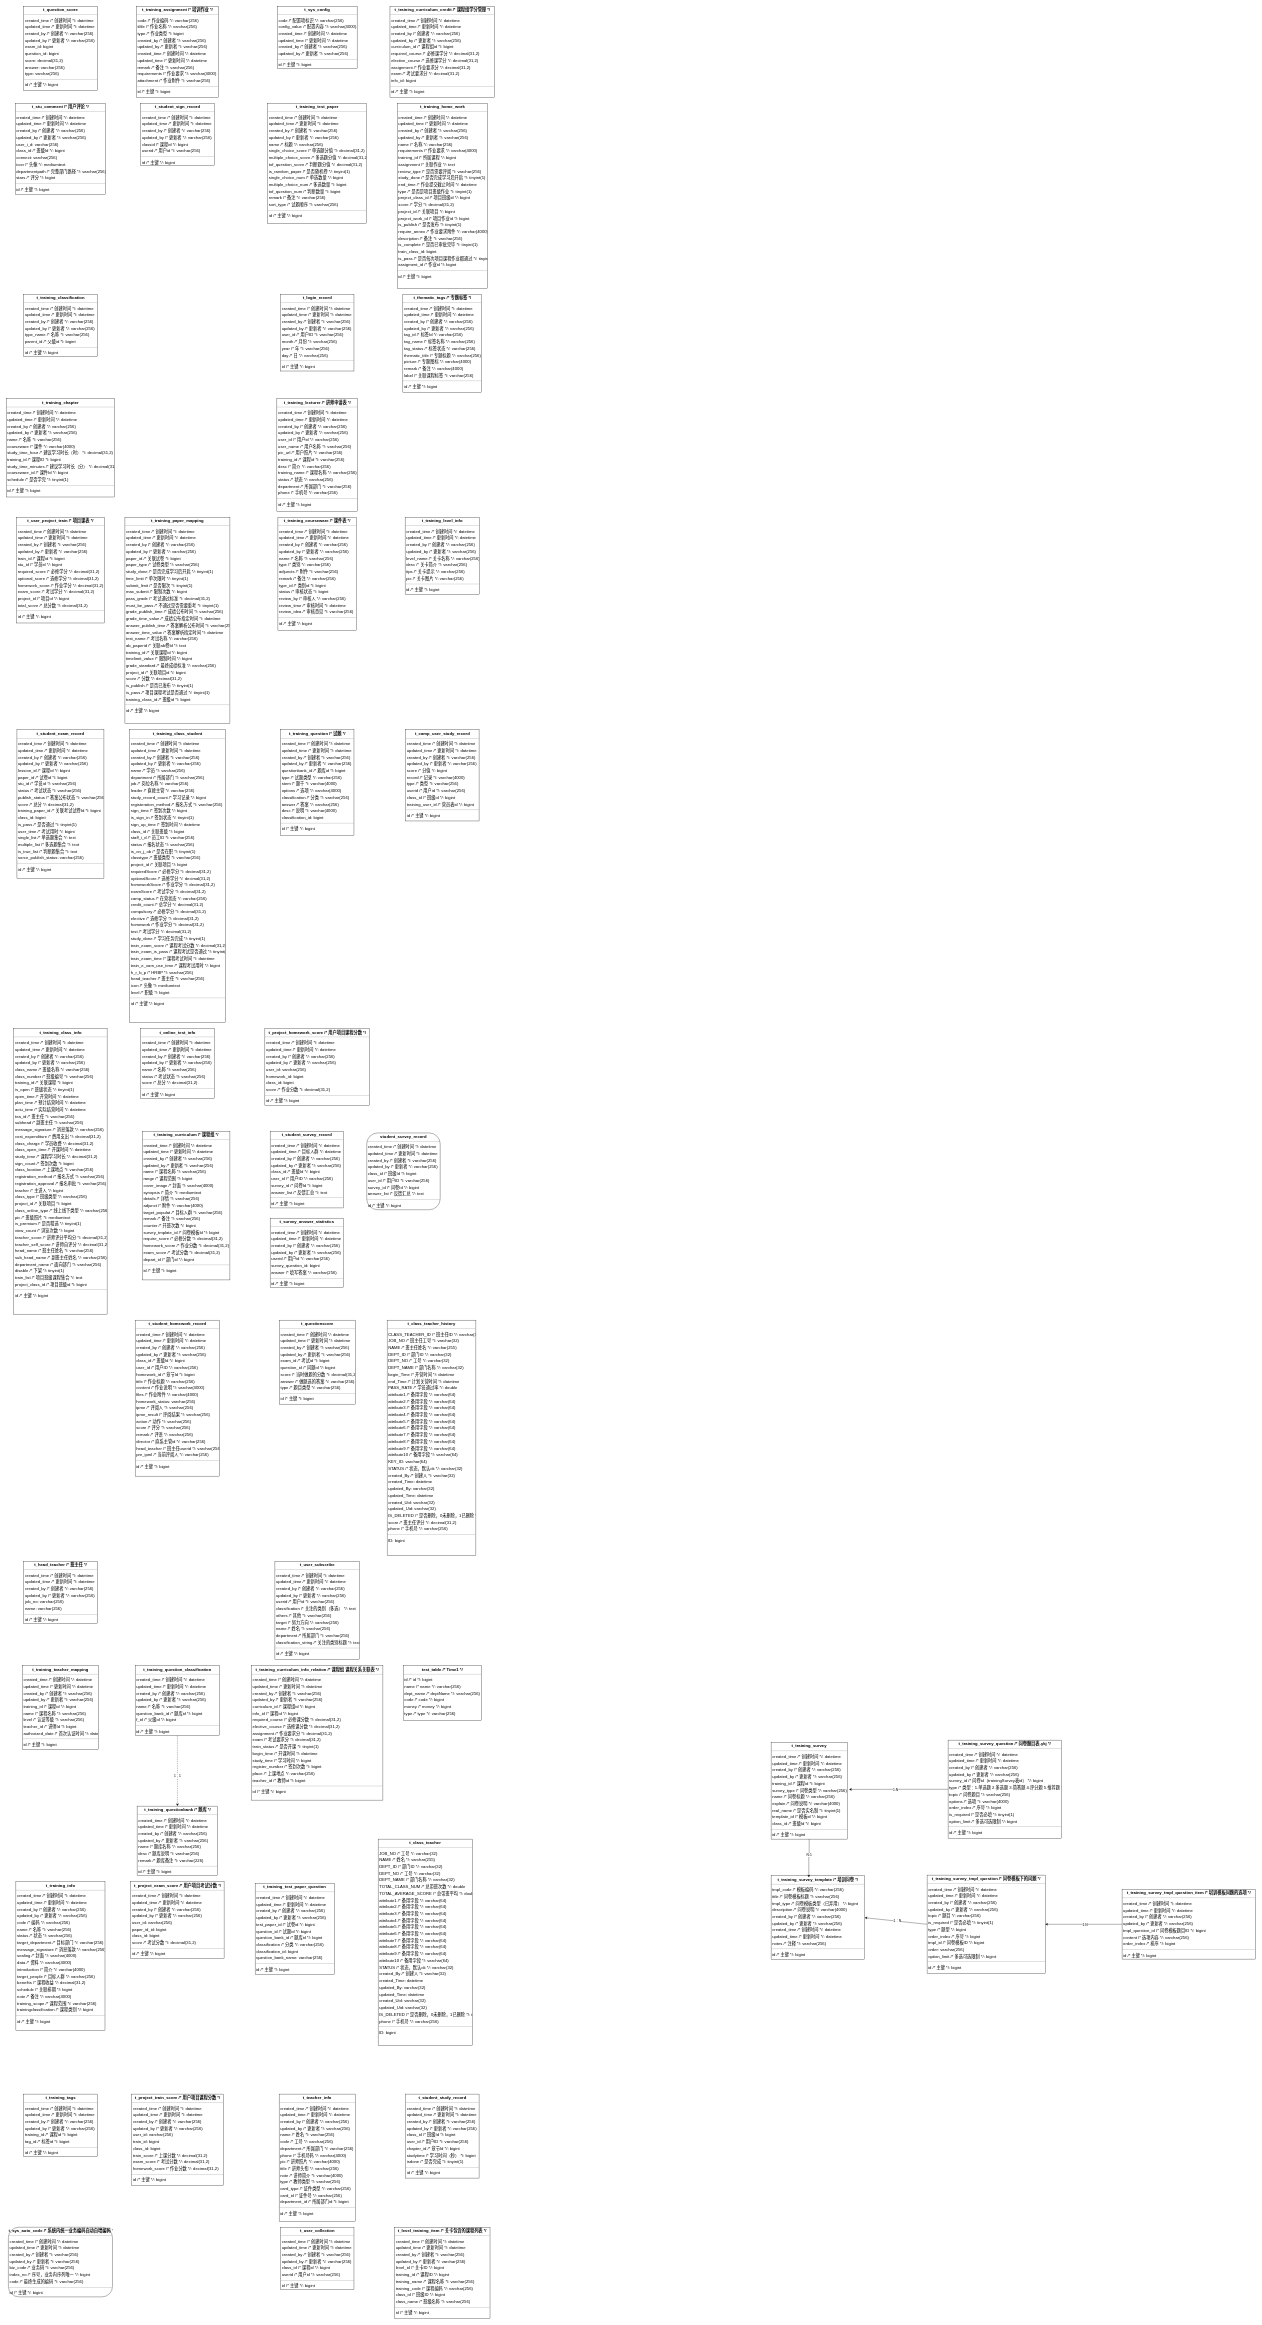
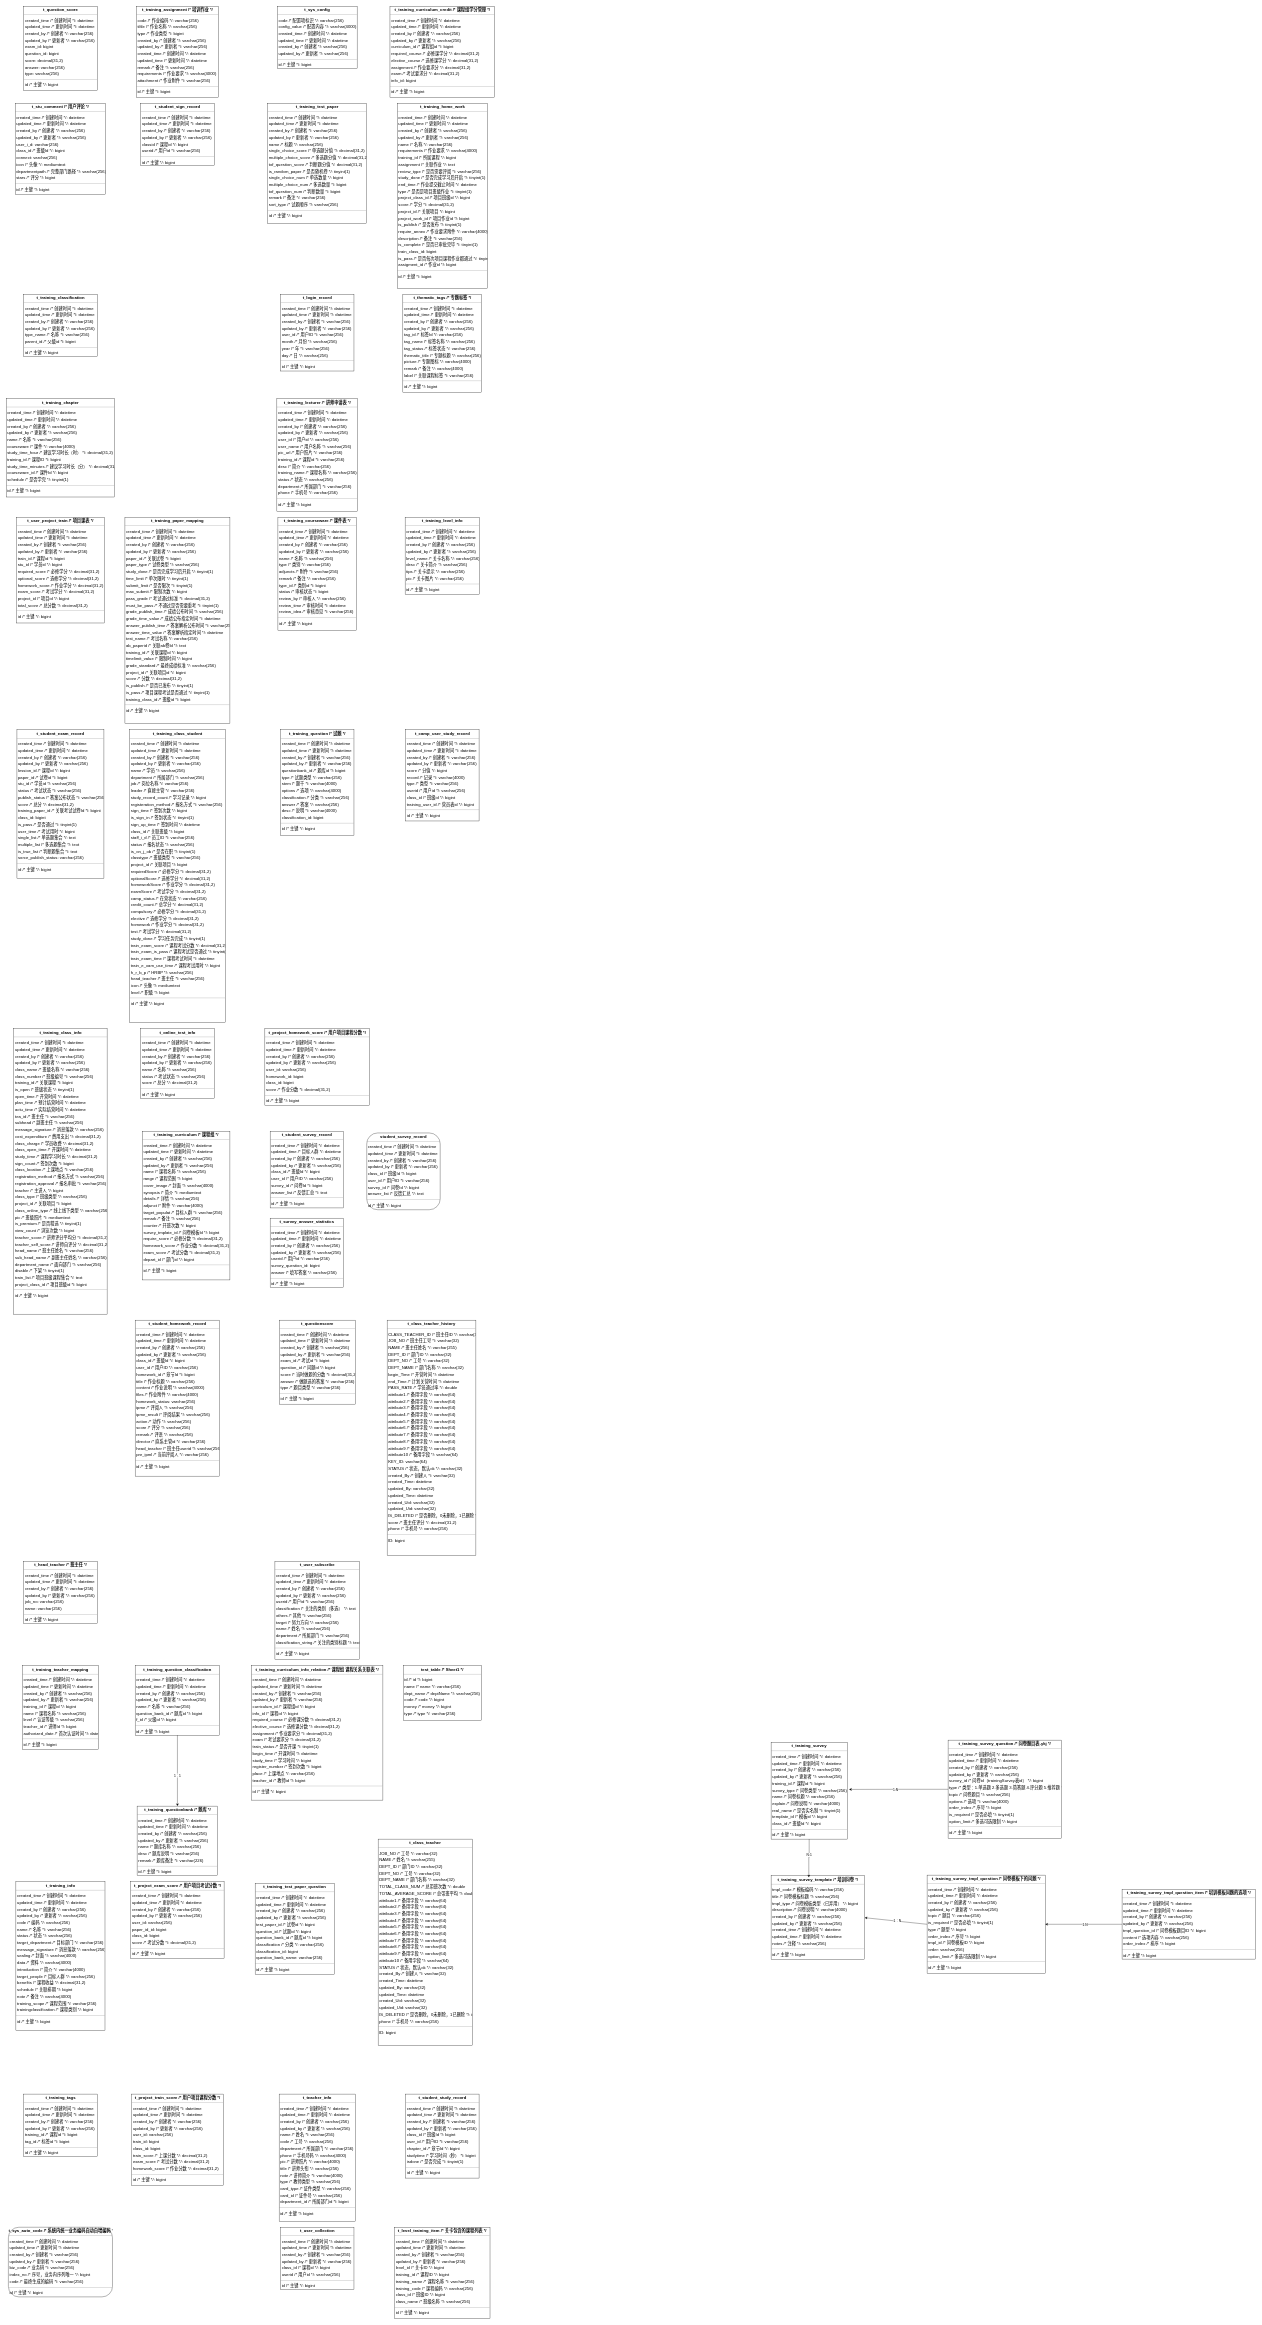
node "test_table /* Time1 */ id /* id */: bigint name /* name */: varchar(256) dept_name /* deptName */: varchar(256) code /* code */: bigint money /* money */: bigint type /* type */: varchar(256)": label "test_table /* Time1 */ id /* id */: bigint name /* name */: varchar(256) dept_name /* deptName */: varchar(256) code /* code */: bigint money /* money */: bigint type /* type */: varchar(256)" -> "test_table /* Sheet1 */ id /* id */: bigint name /* name */: varchar(256) dept_name /* deptName */: varchar(256) code /* code */: bigint money /* money */: bigint type /* type */: varchar(256)"
edge "t_training_question_classification created_time /* 创建时间 */: datetime updated_time /* 更新时间 */: datetime created_by /* 创建者 */: varchar(256) updated_by /* 更新者 */: varchar(256) name /* 名称 */: varchar(256) question_bank_id /* 题库id */: bigint f_id /* 父级id */: bigint id /* 主键 */: bigint" -> "t_training_questionbank /* 题库 */ created_time /* 创建时间 */: datetime updated_time /* 更新时间 */: datetime created_by /* 创建者 */: varchar(256) updated_by /* 更新者 */: varchar(256) name /* 题库名称 */: varchar(256) desc /* 题库说明 */: varchar(256) remark /* 题库备注 */: varchar(226) id /* 主键 */: bigint": style dashed -> solid
